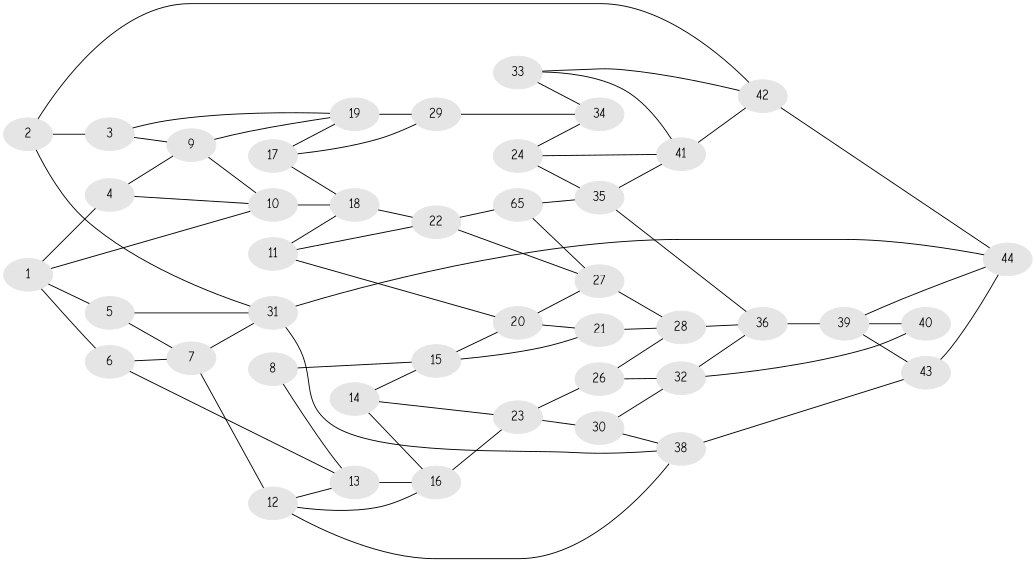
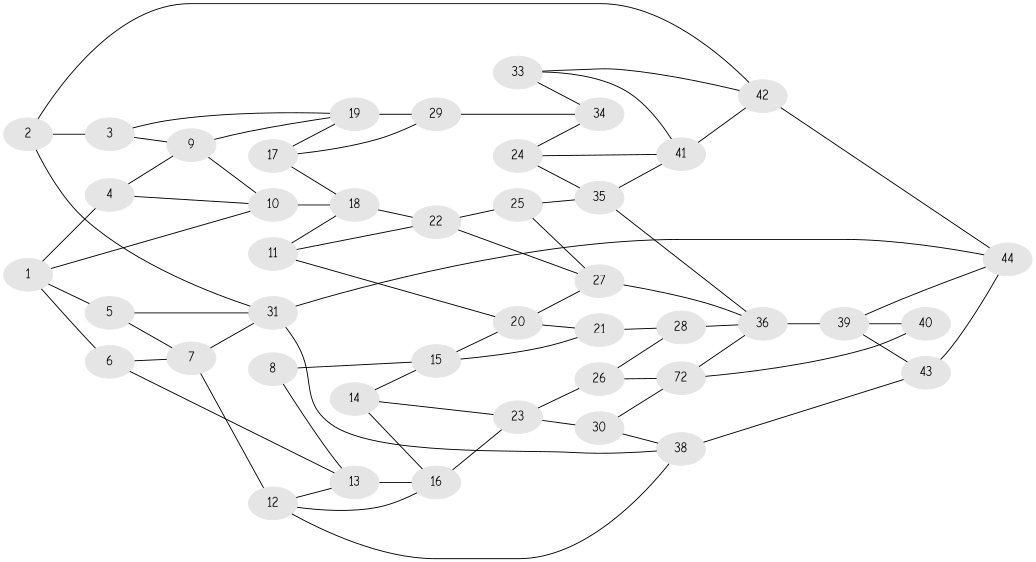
node "65": label "65" -> "25"
edge "27" -- "28": now "27" -- "36"
node "32": label "32" -> "72"
